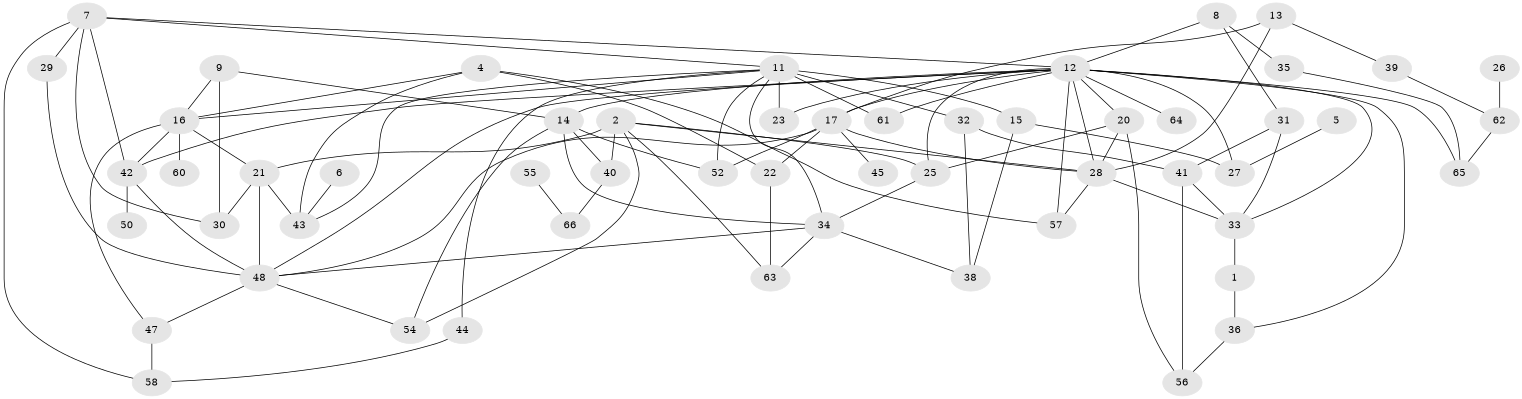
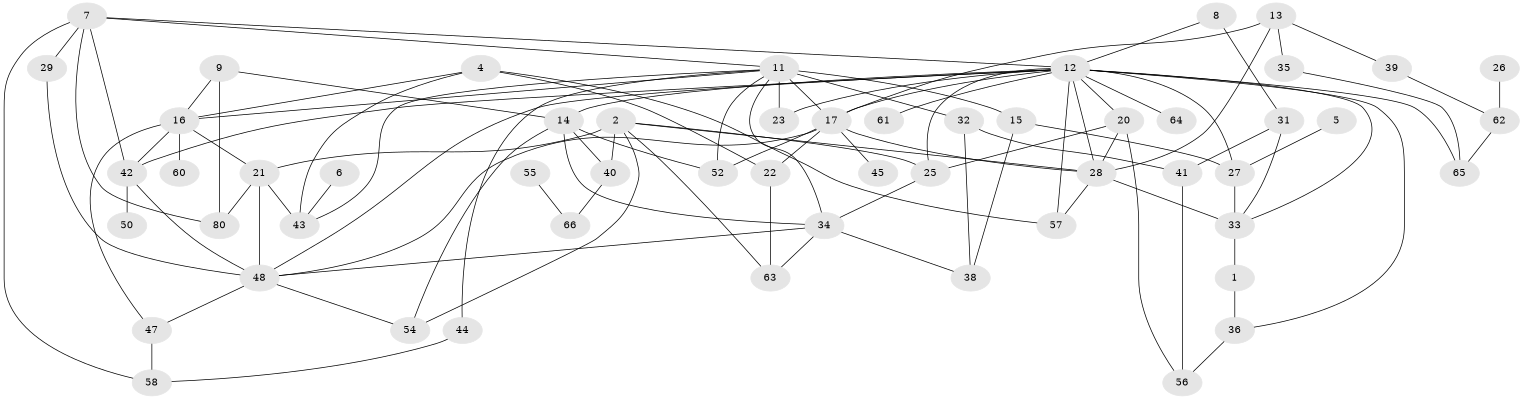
edge "8" -- "35": now "13" -- "35"
edge "11" -- "61": now "11" -- "17"
edge "41" -- "33": now "27" -- "33"
node "30": label "30" -> "80"
